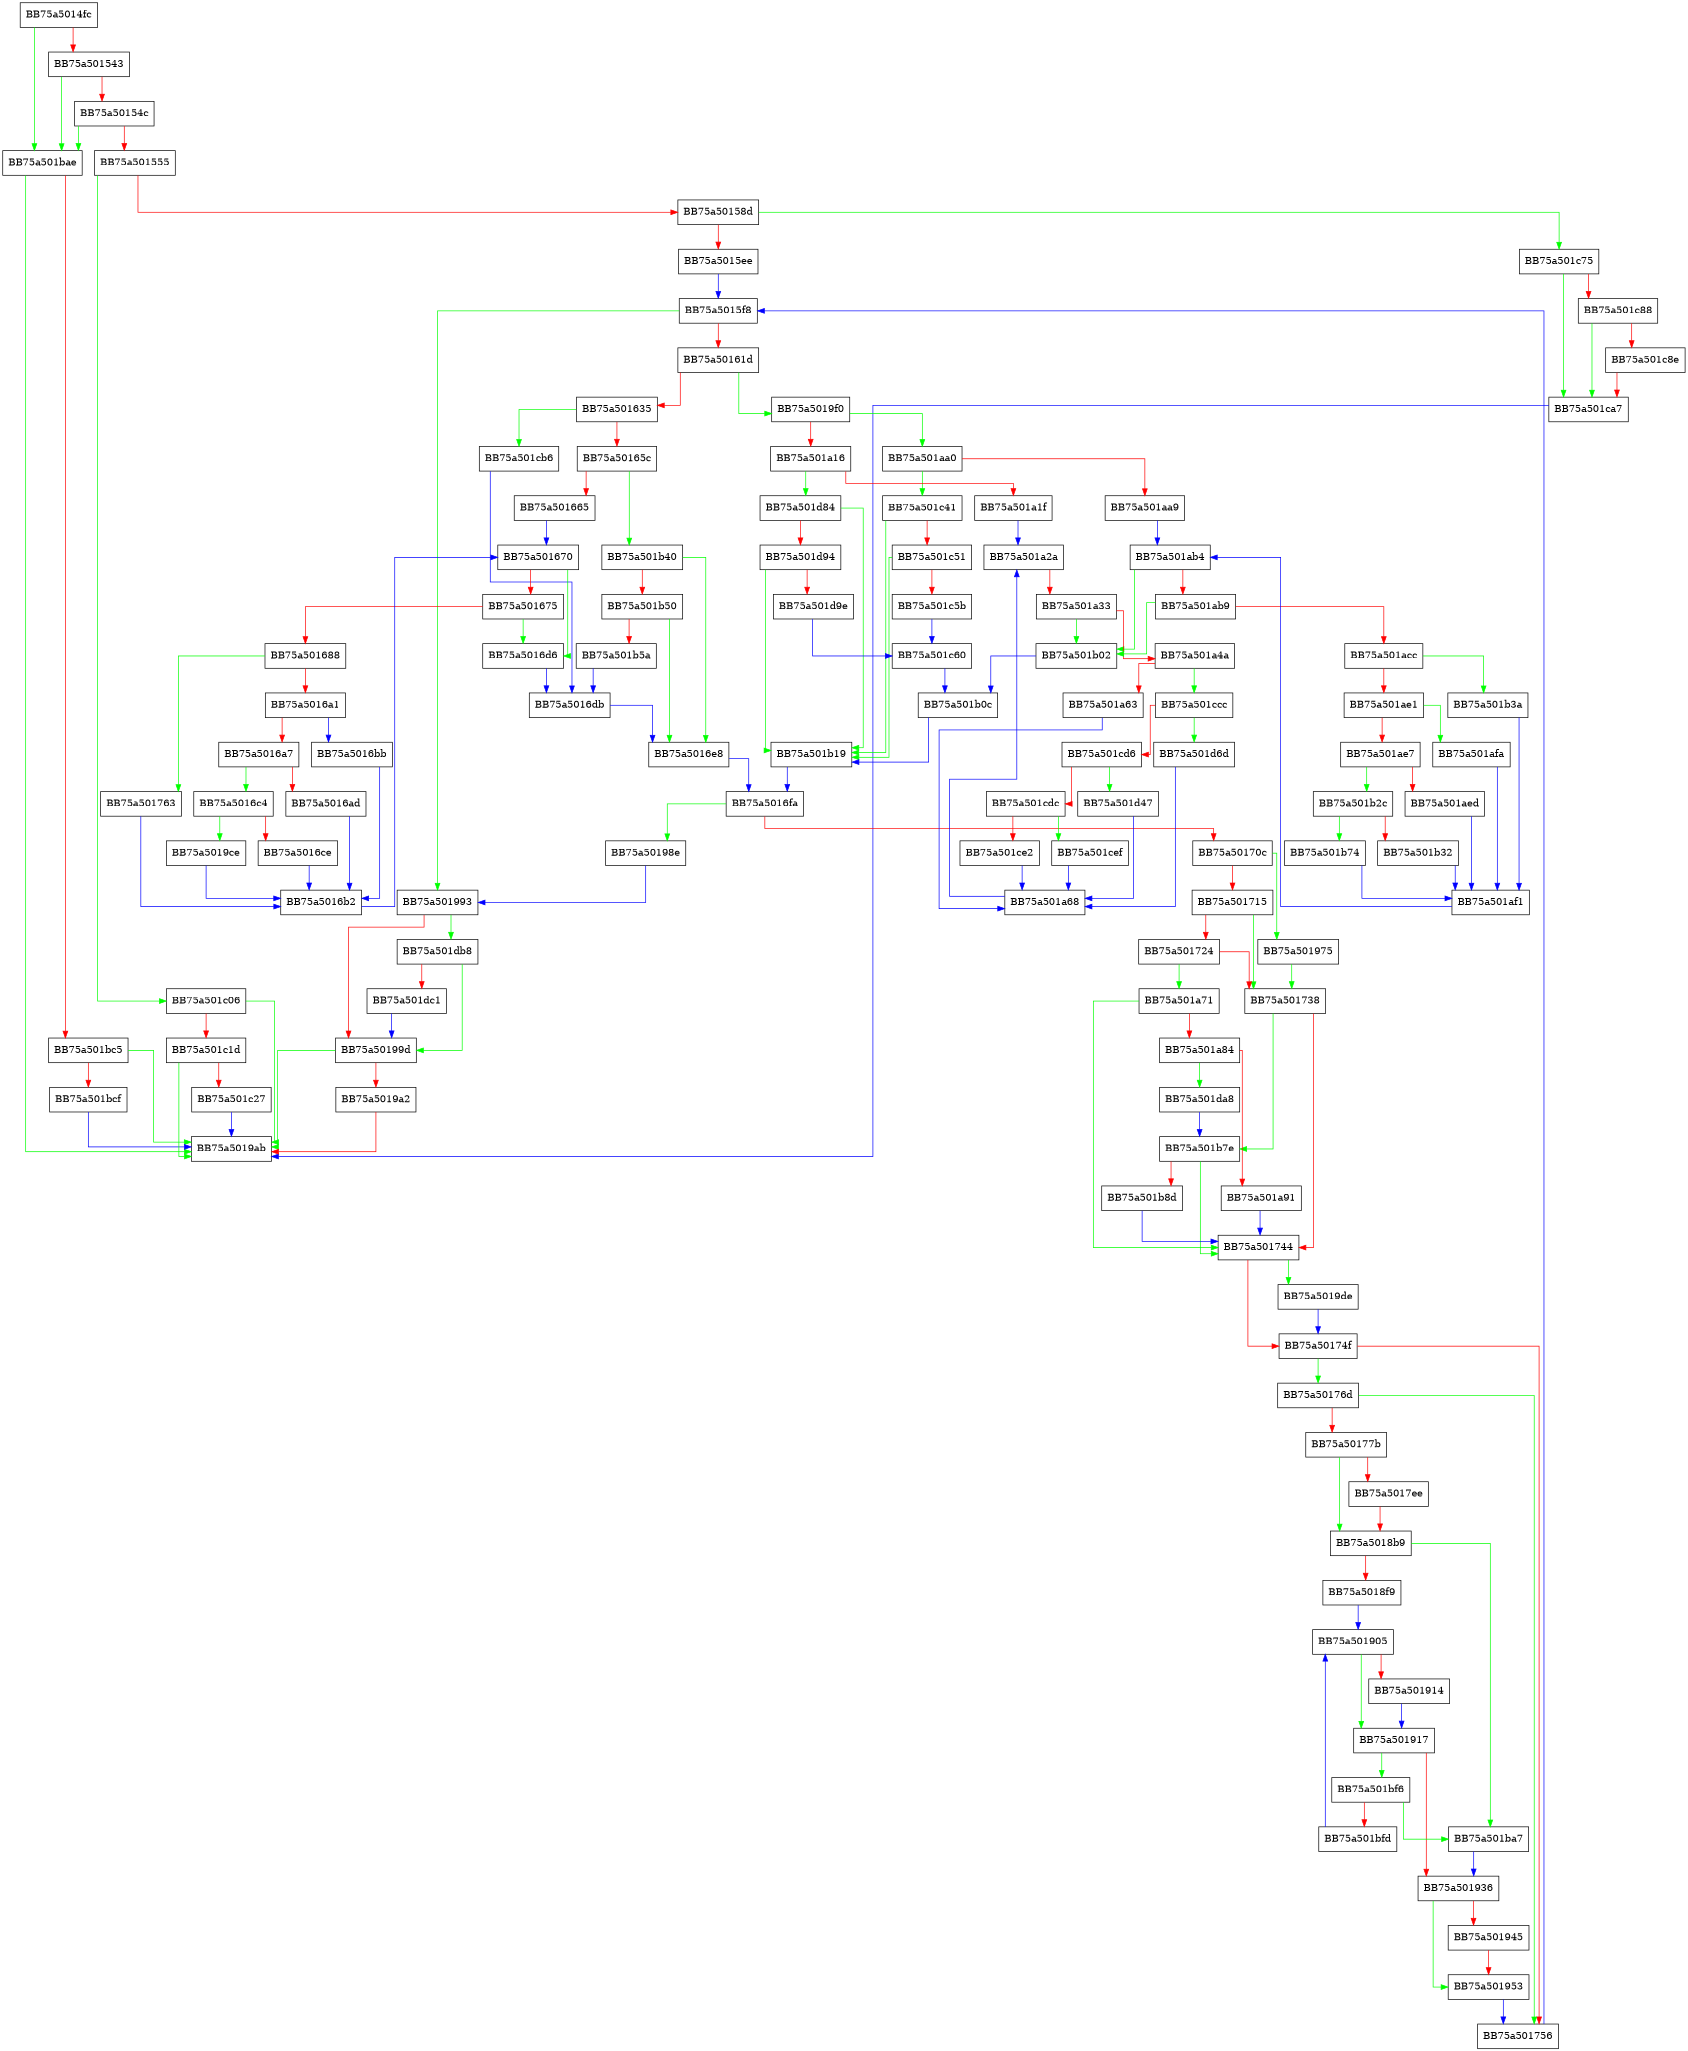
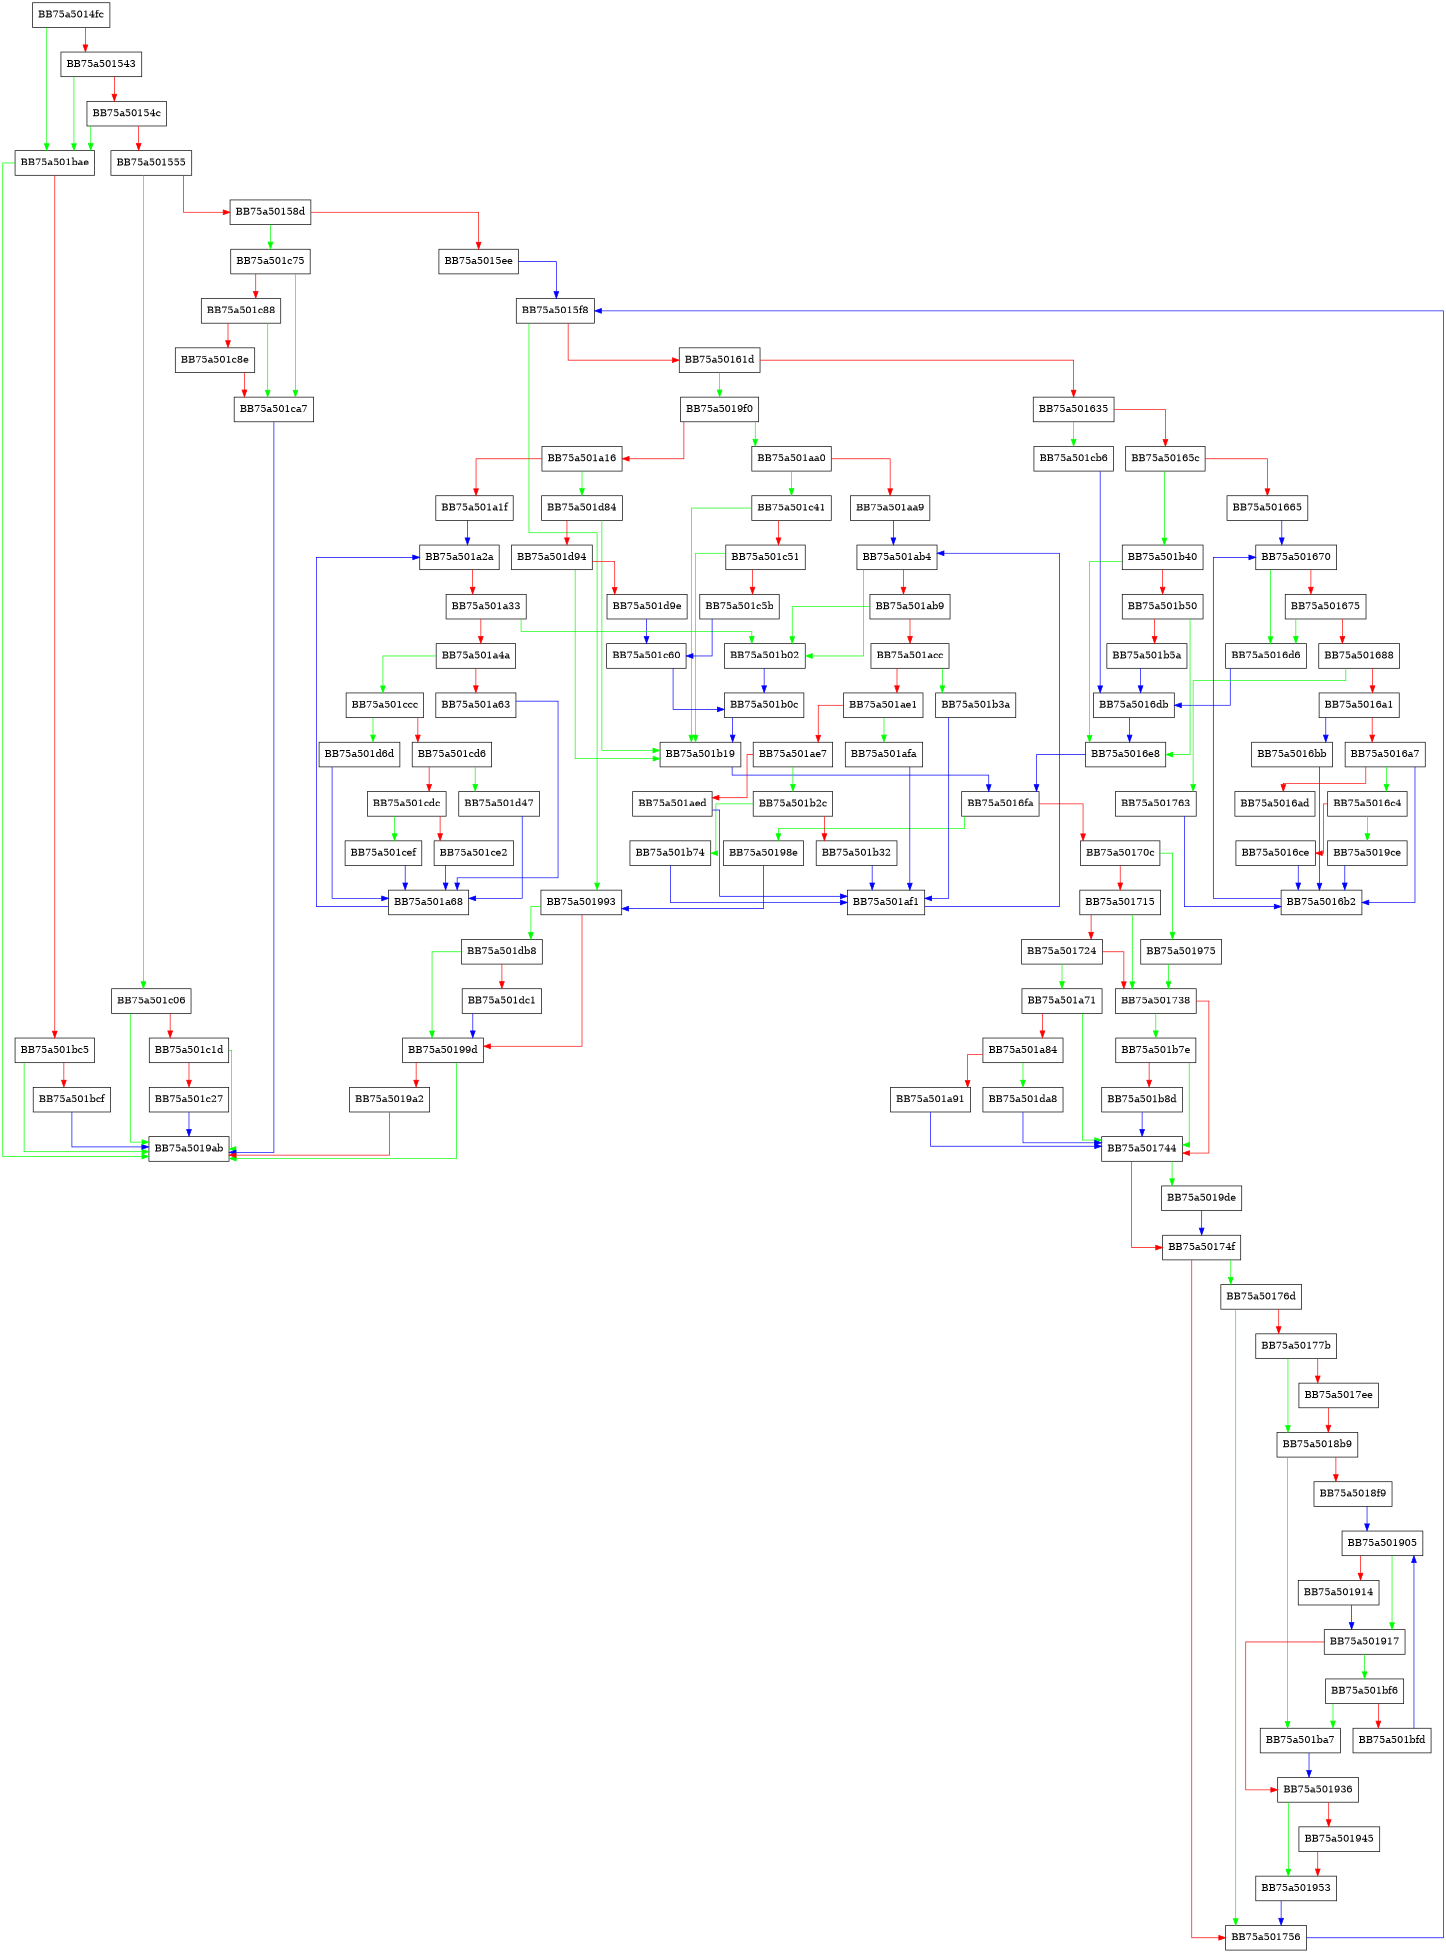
edge "BB75a5016ad" -> "BB75a5016b2": now "BB75a5016a7" -> "BB75a5016b2"
edge "BB75a501da8" -> "BB75a501b7e": now "BB75a501da8" -> "BB75a501744"
